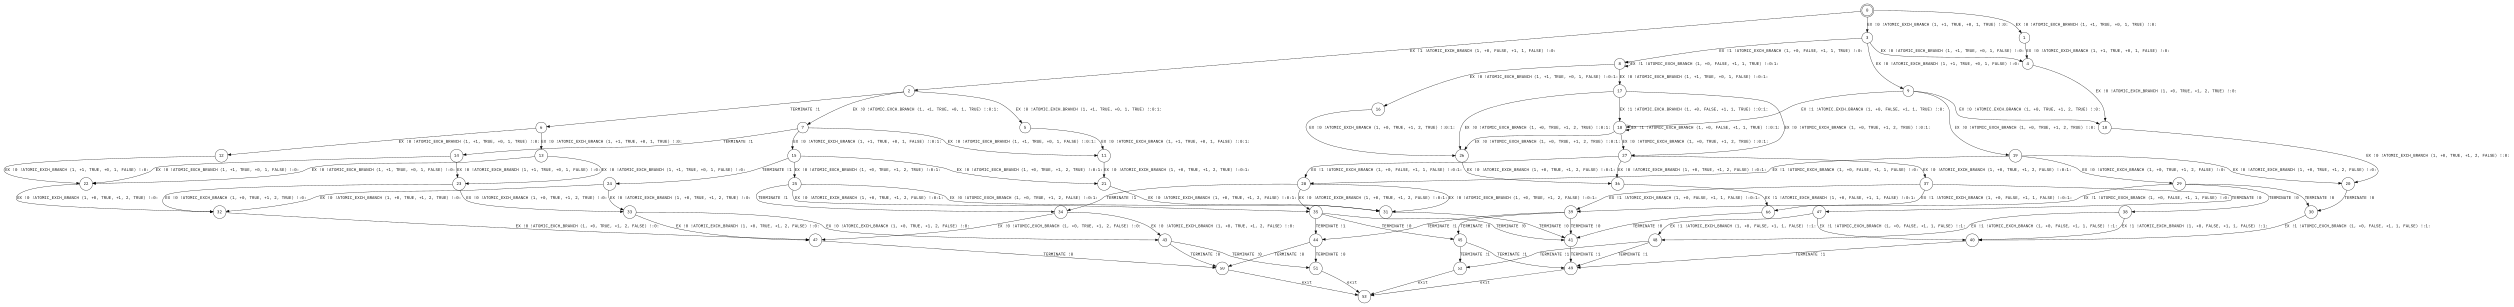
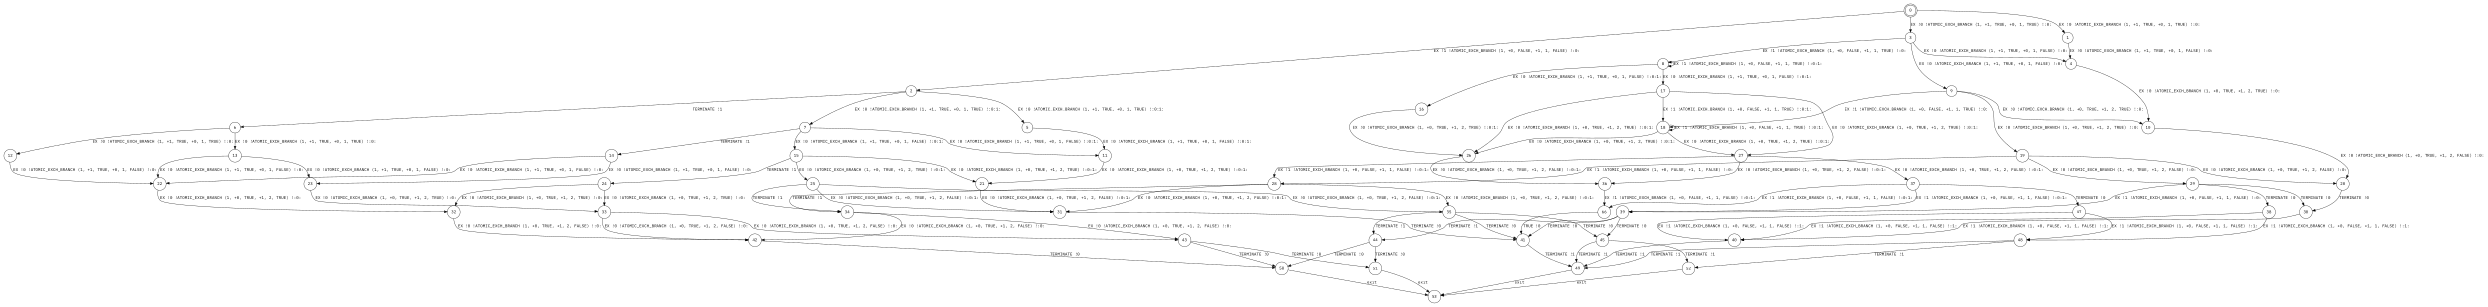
edge "23" -> "32": removed, label "EX !0 !ATOMIC_EXCH_BRANCH (1, +0, TRUE, +1, 2, TRUE) !:0:"
edge "66" -> "41": label "TERMINATE !0" -> "TRUE !0"
